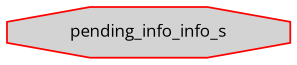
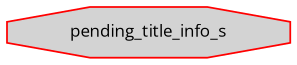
node "pending_info_info_s": label "pending_info_info_s" -> "pending_title_info_s"
